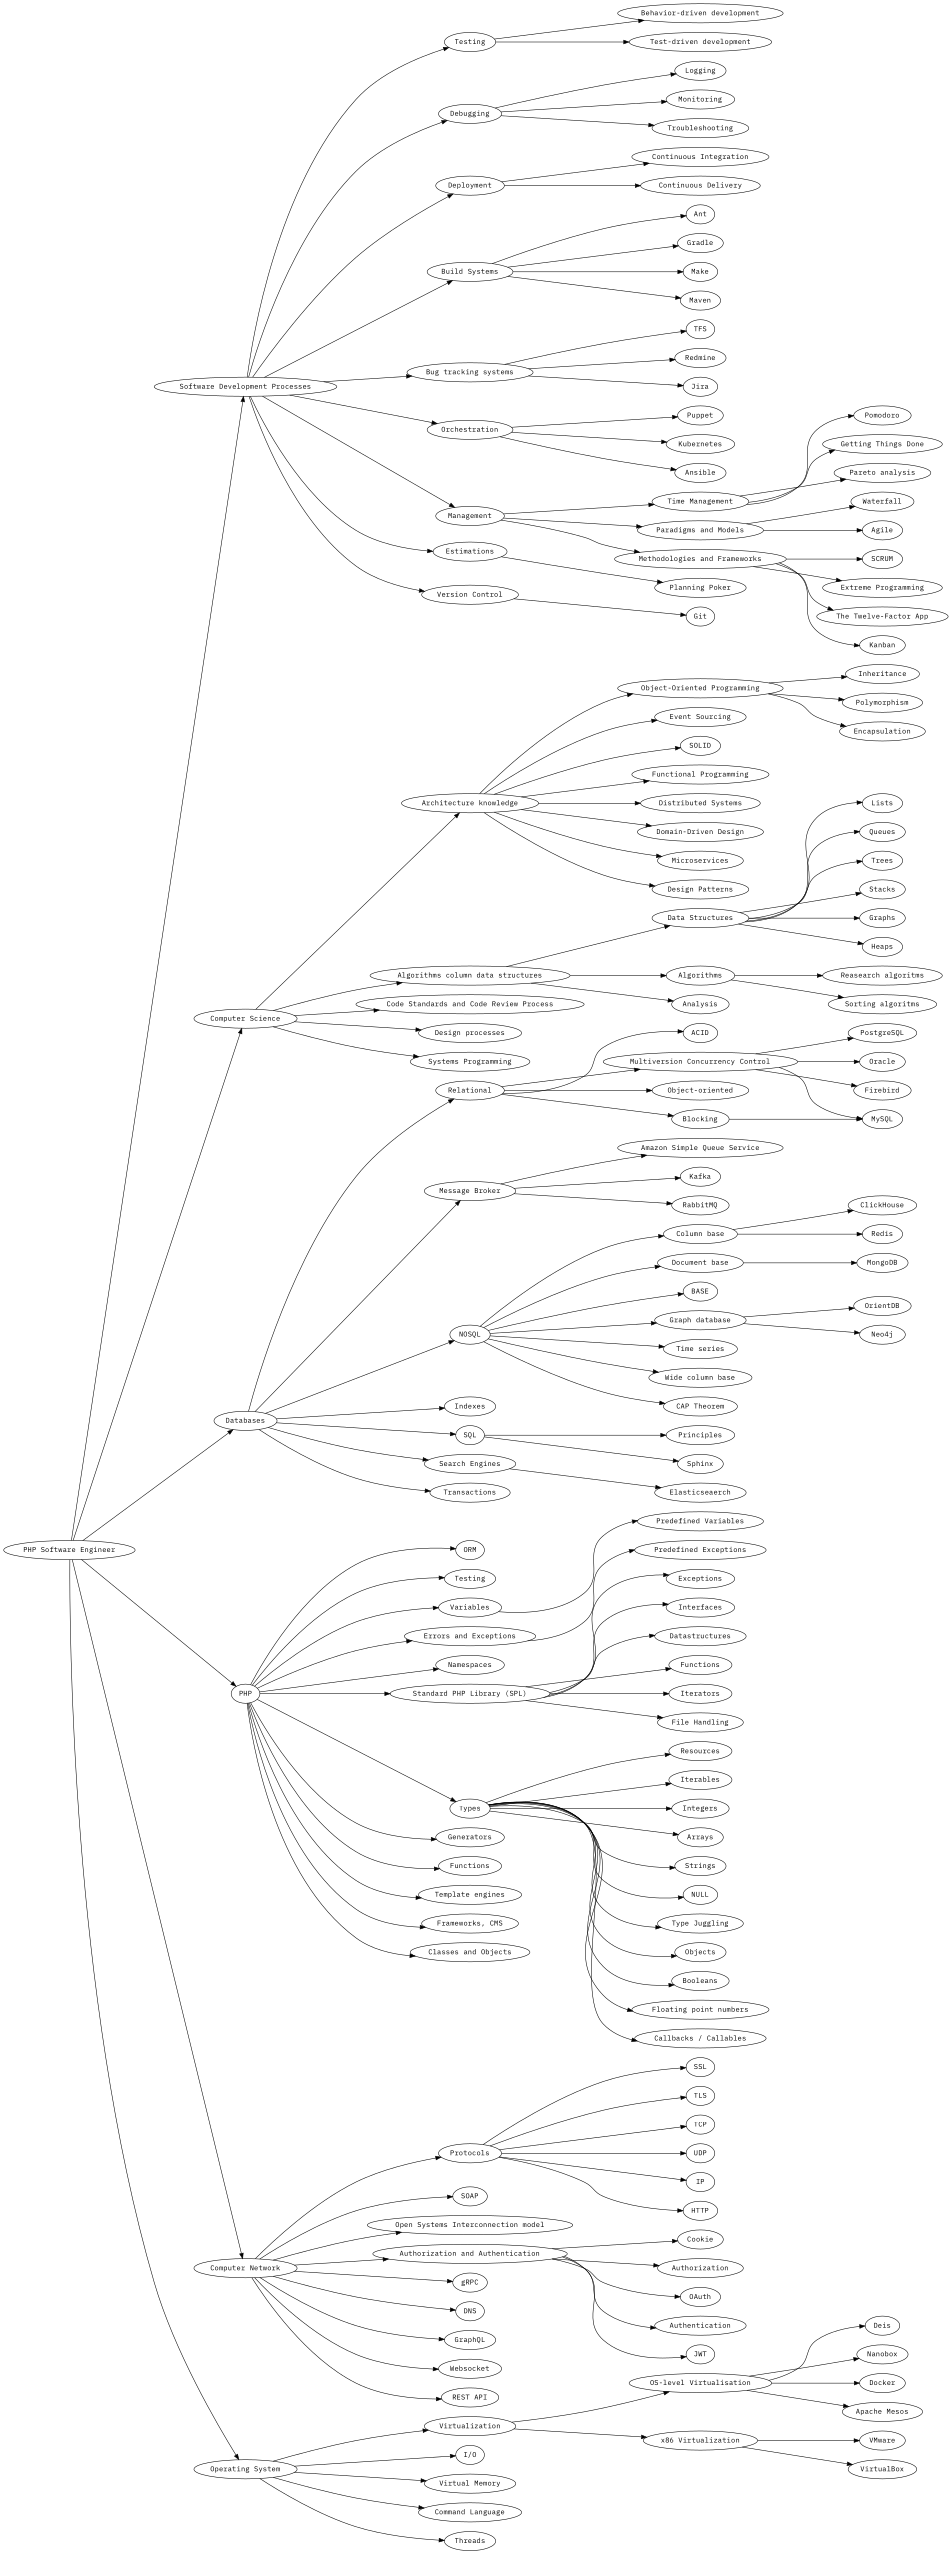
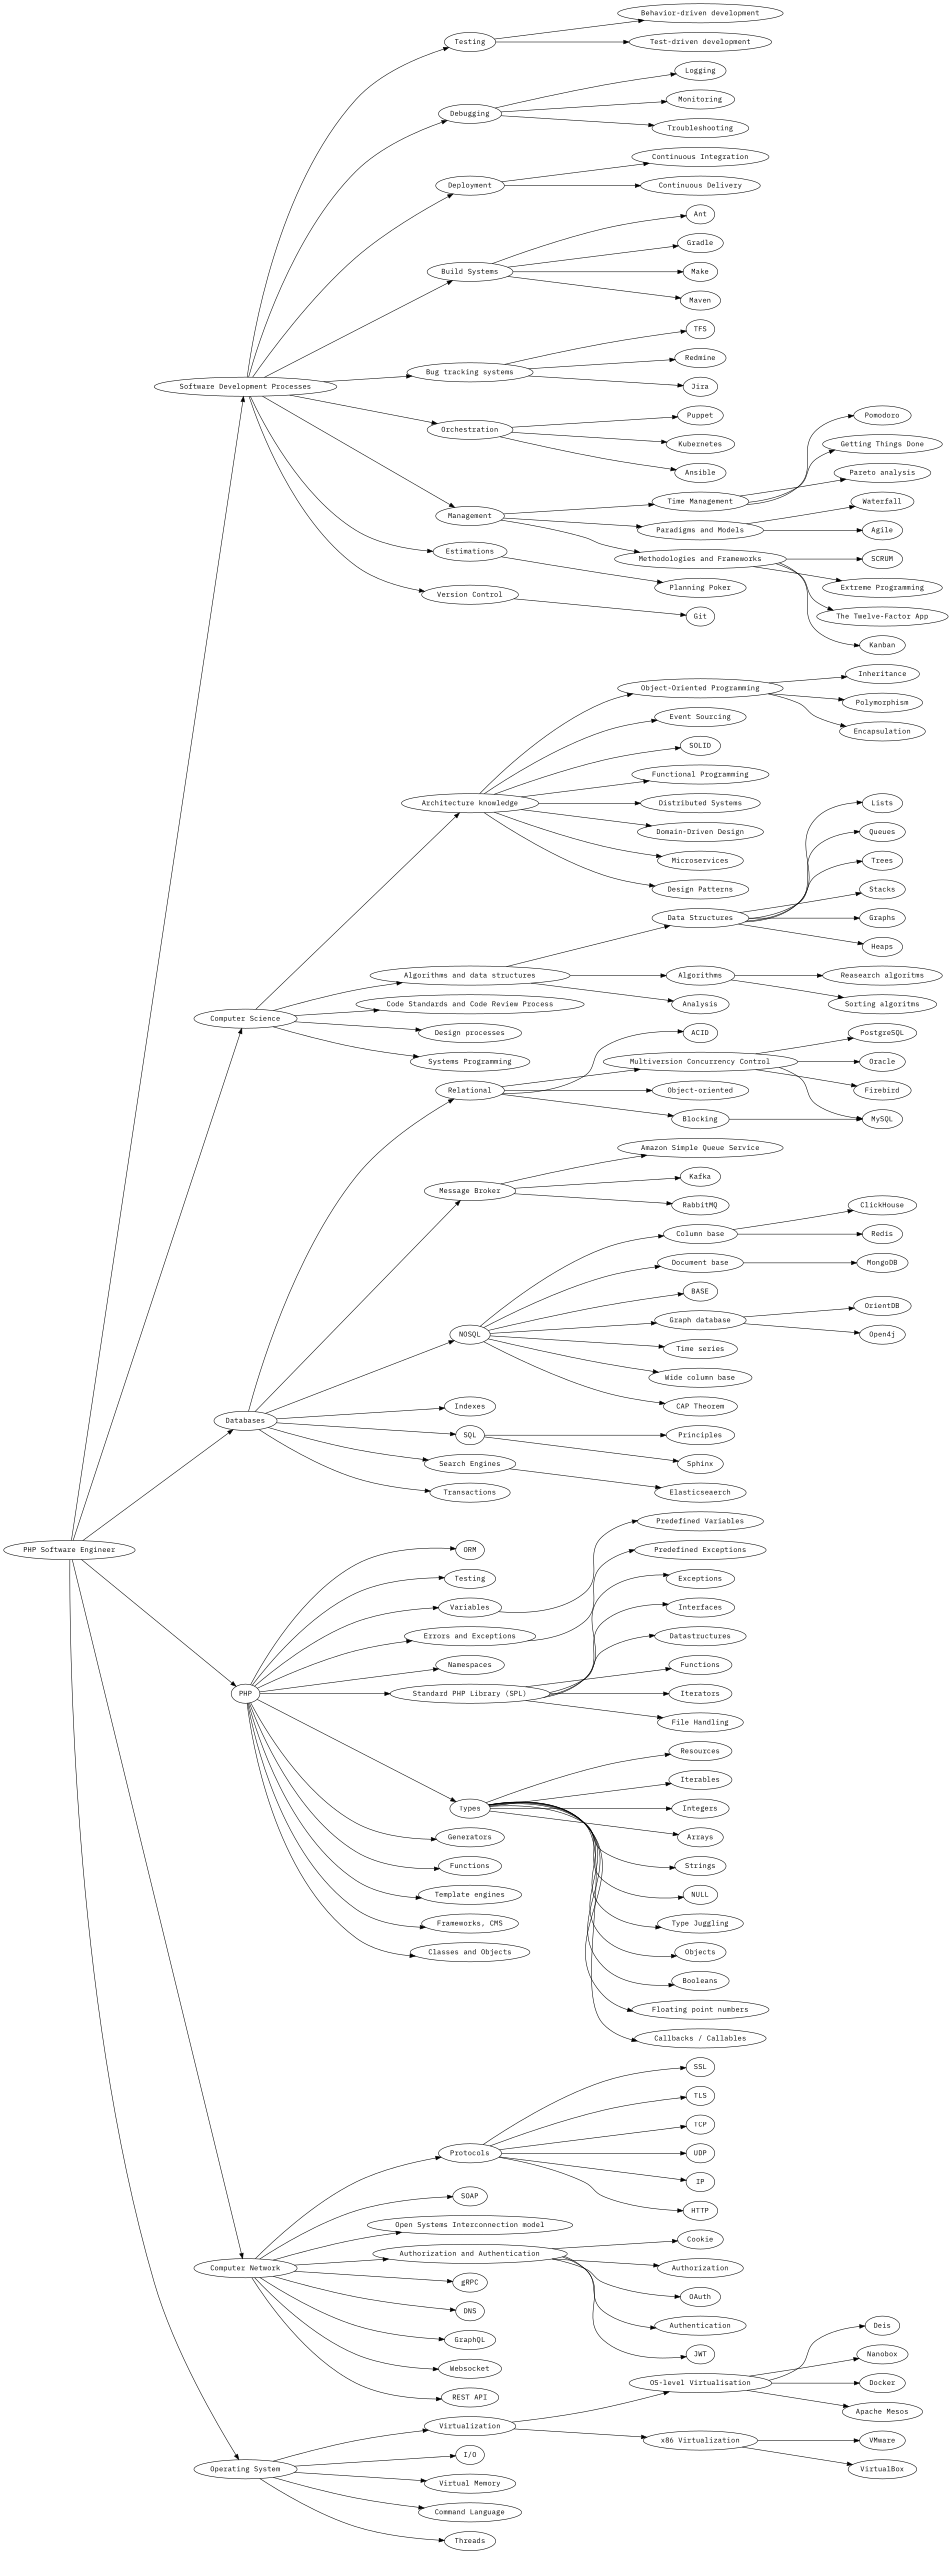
node "Algorithms column data structures": label "Algorithms column data structures" -> "Algorithms and data structures"
node "Neo4j": label "Neo4j" -> "Open4j"
